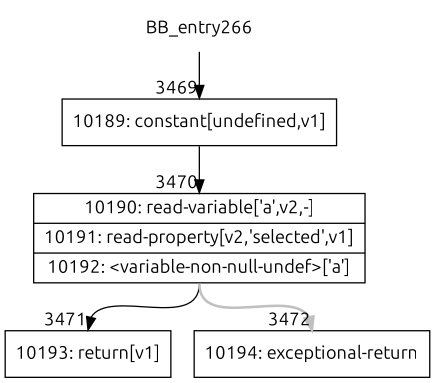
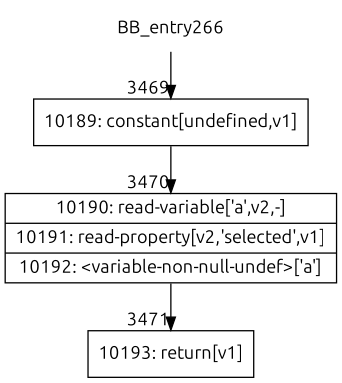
node "10194: exceptional-return": removed
